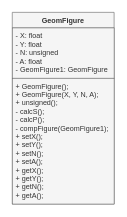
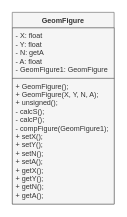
node "- X: float - Y: float - N: unsigned - A: float - GeomFigure1: GeomFigure": label "- X: float - Y: float - N: unsigned - A: float - GeomFigure1: GeomFigure" -> "- X: float - Y: float - N: getA - A: float - GeomFigure1: GeomFigure"
